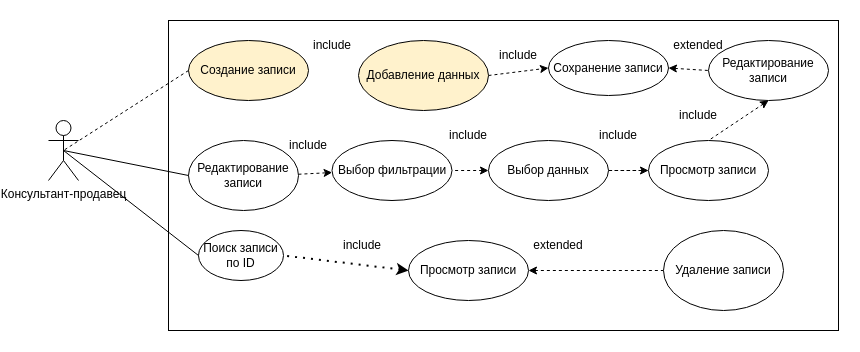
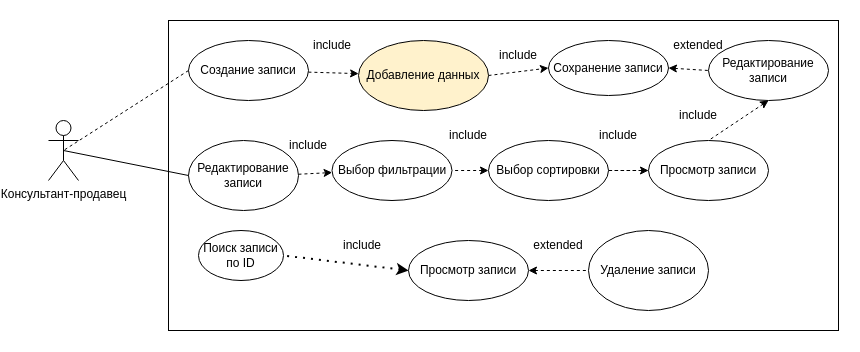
node "Создание записи": fillcolor #fff2cc -> #ffffff
edge "Создание записи" -> "Добавление данных": added
node "Выбор данных": label "Выбор данных" -> "Выбор сортировки"
edge "Консультант-продавец" -- "Поиск записи по ID": removed
node "Удаление записи": moved (724, 271) -> (649, 271)
